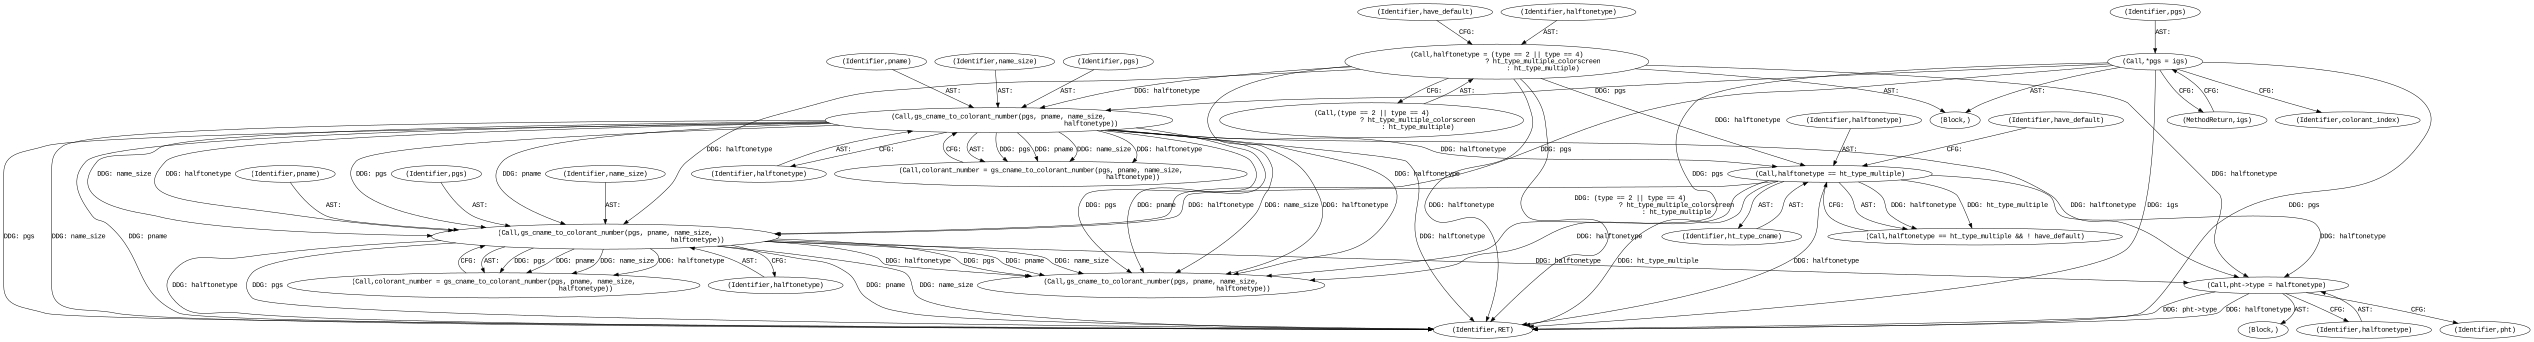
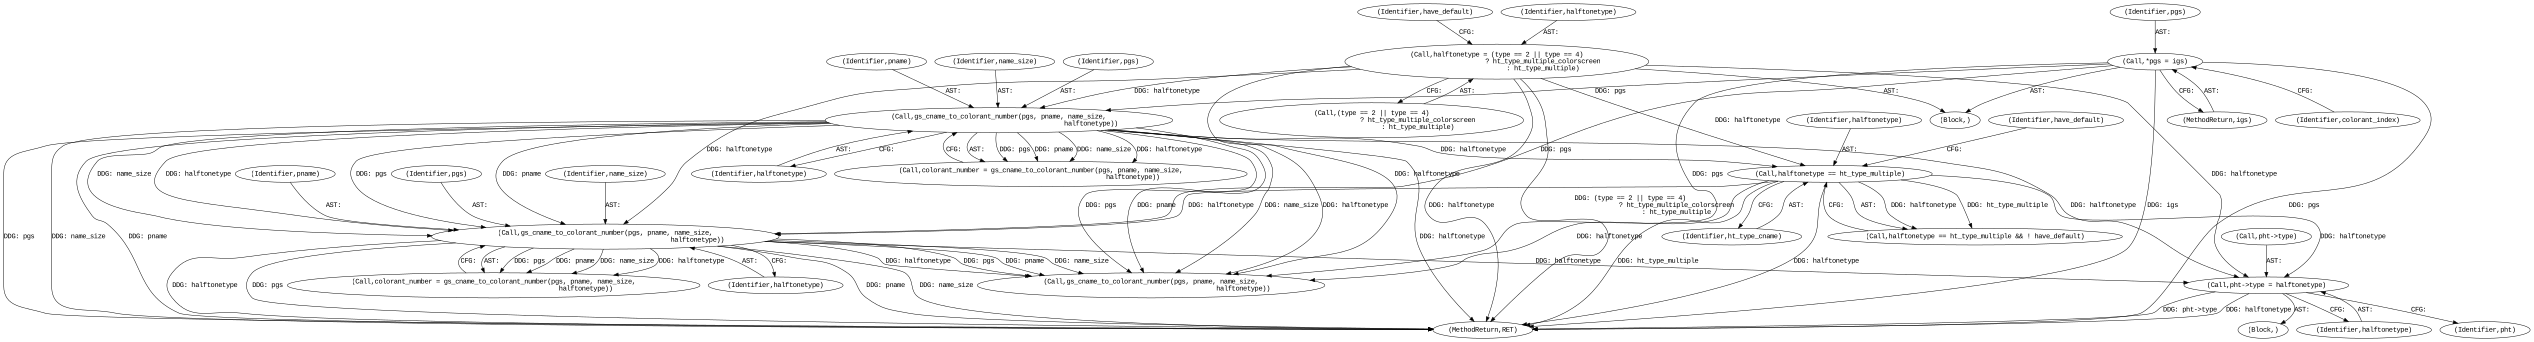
edge "(MethodReturn,igs)" -> "(Call,*pgs = igs)": label "CFG: " -> "AST: "
edge "(Call,*pgs = igs)" -> "(Identifier,colorant_index)": reversed
edge "(Call,halftonetype == ht_type_multiple)" -> "(Identifier,ht_type_cname)": label "AST: " -> "CFG: "
node "(Call,pht->type)": added
node "(Identifier,RET)": label "(Identifier,RET)" -> "(MethodReturn,RET)"
